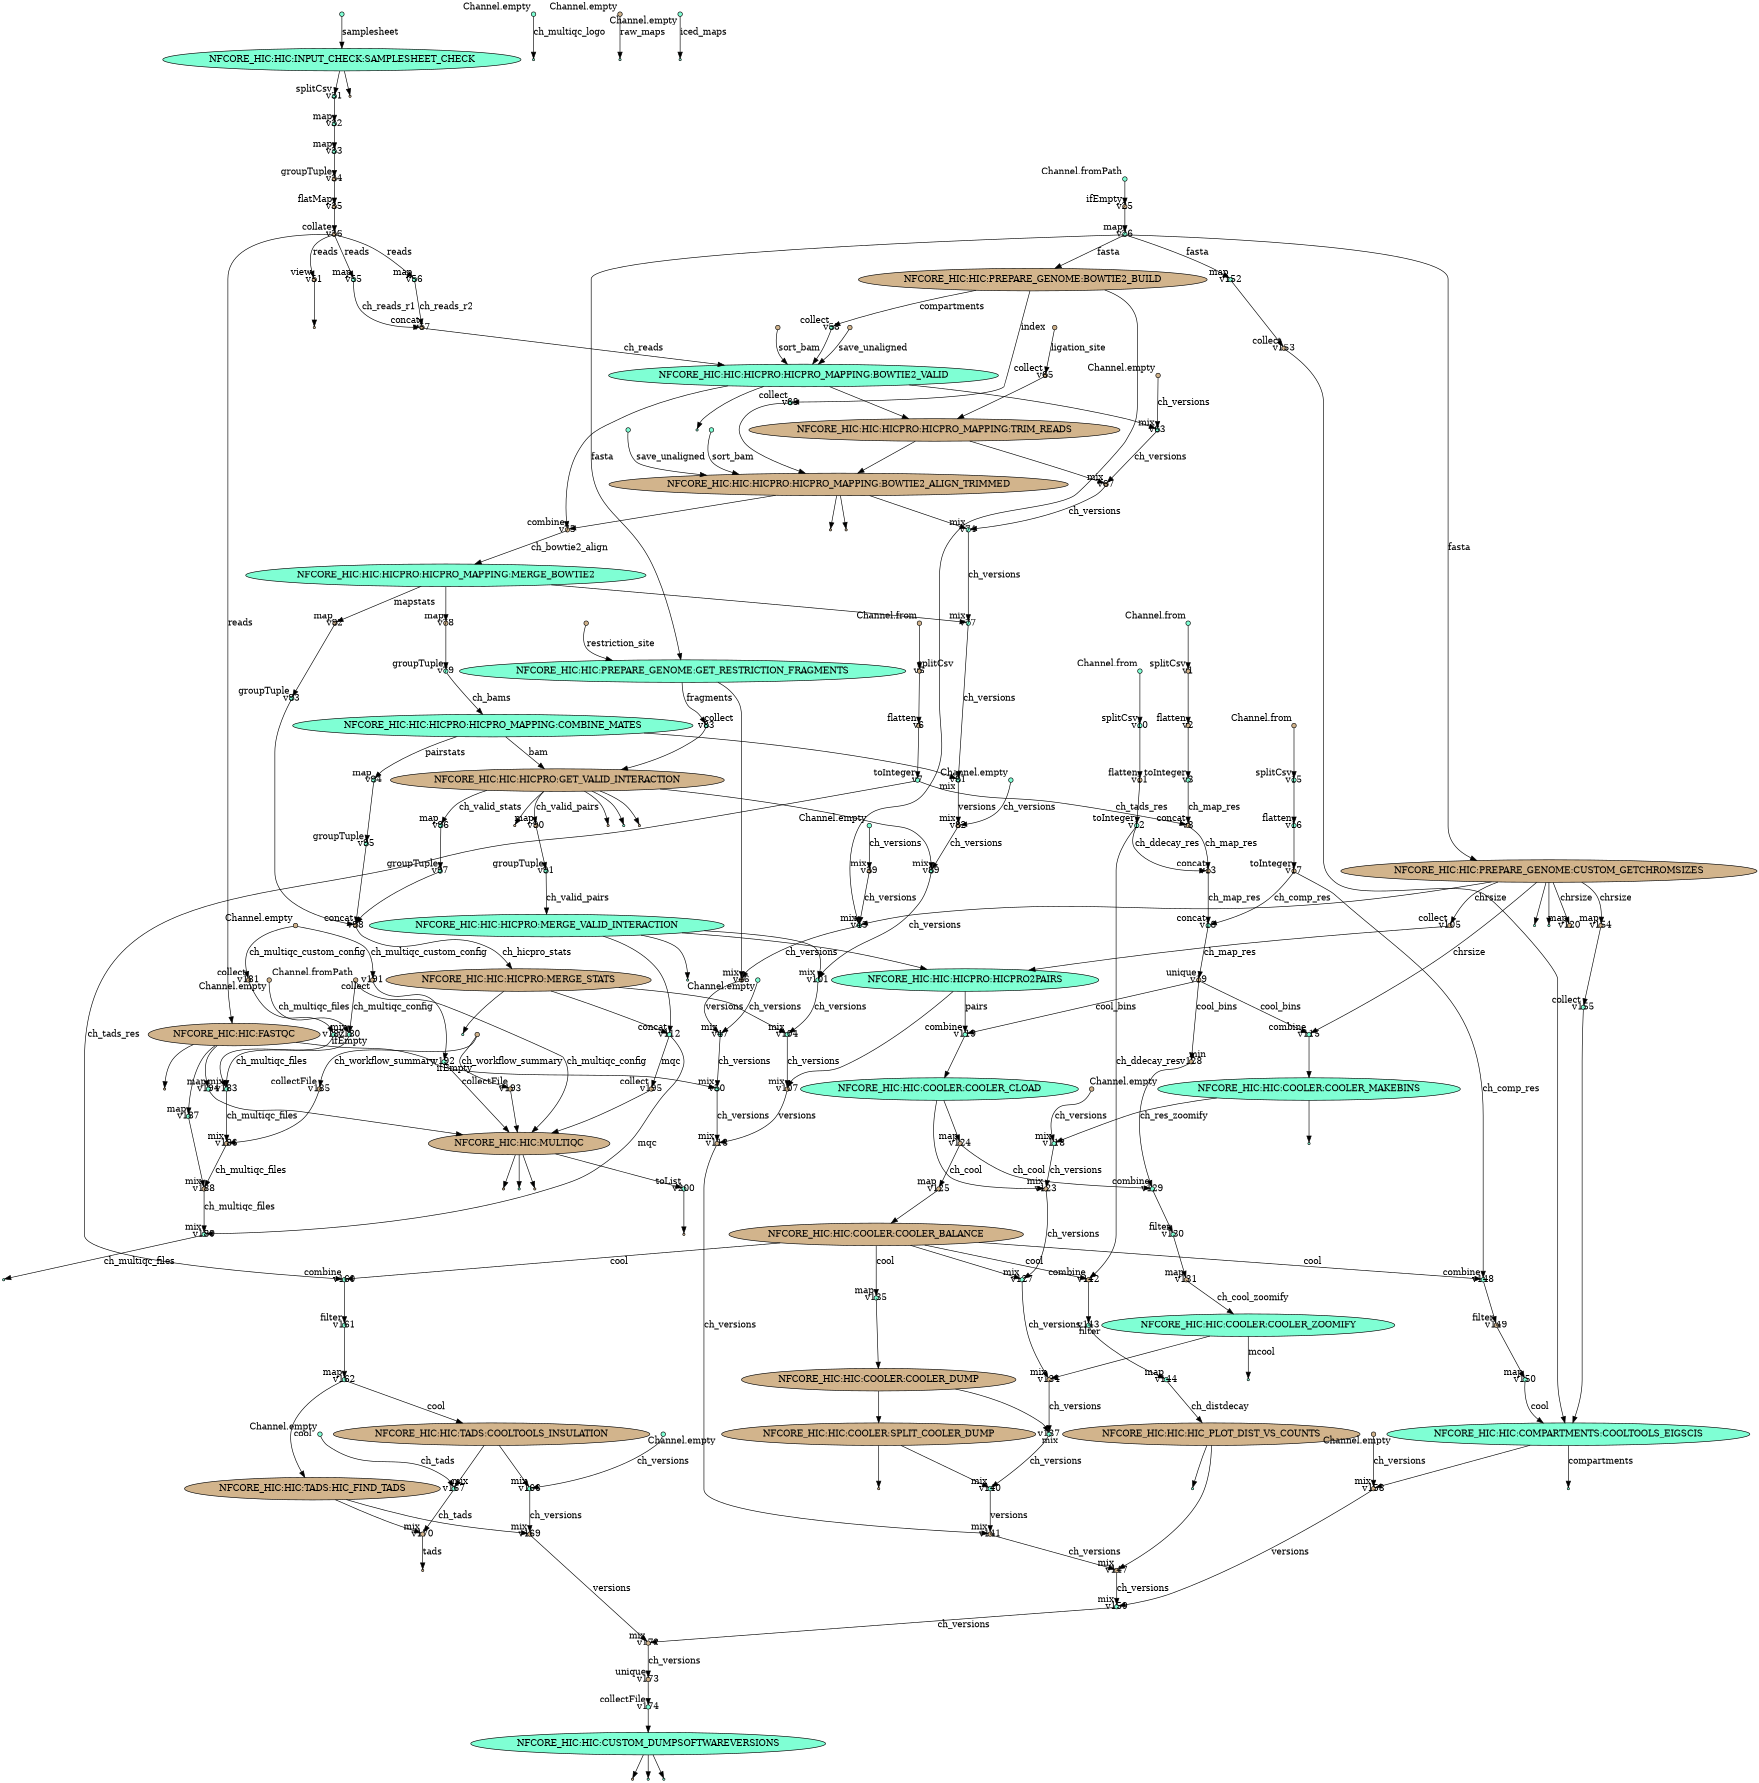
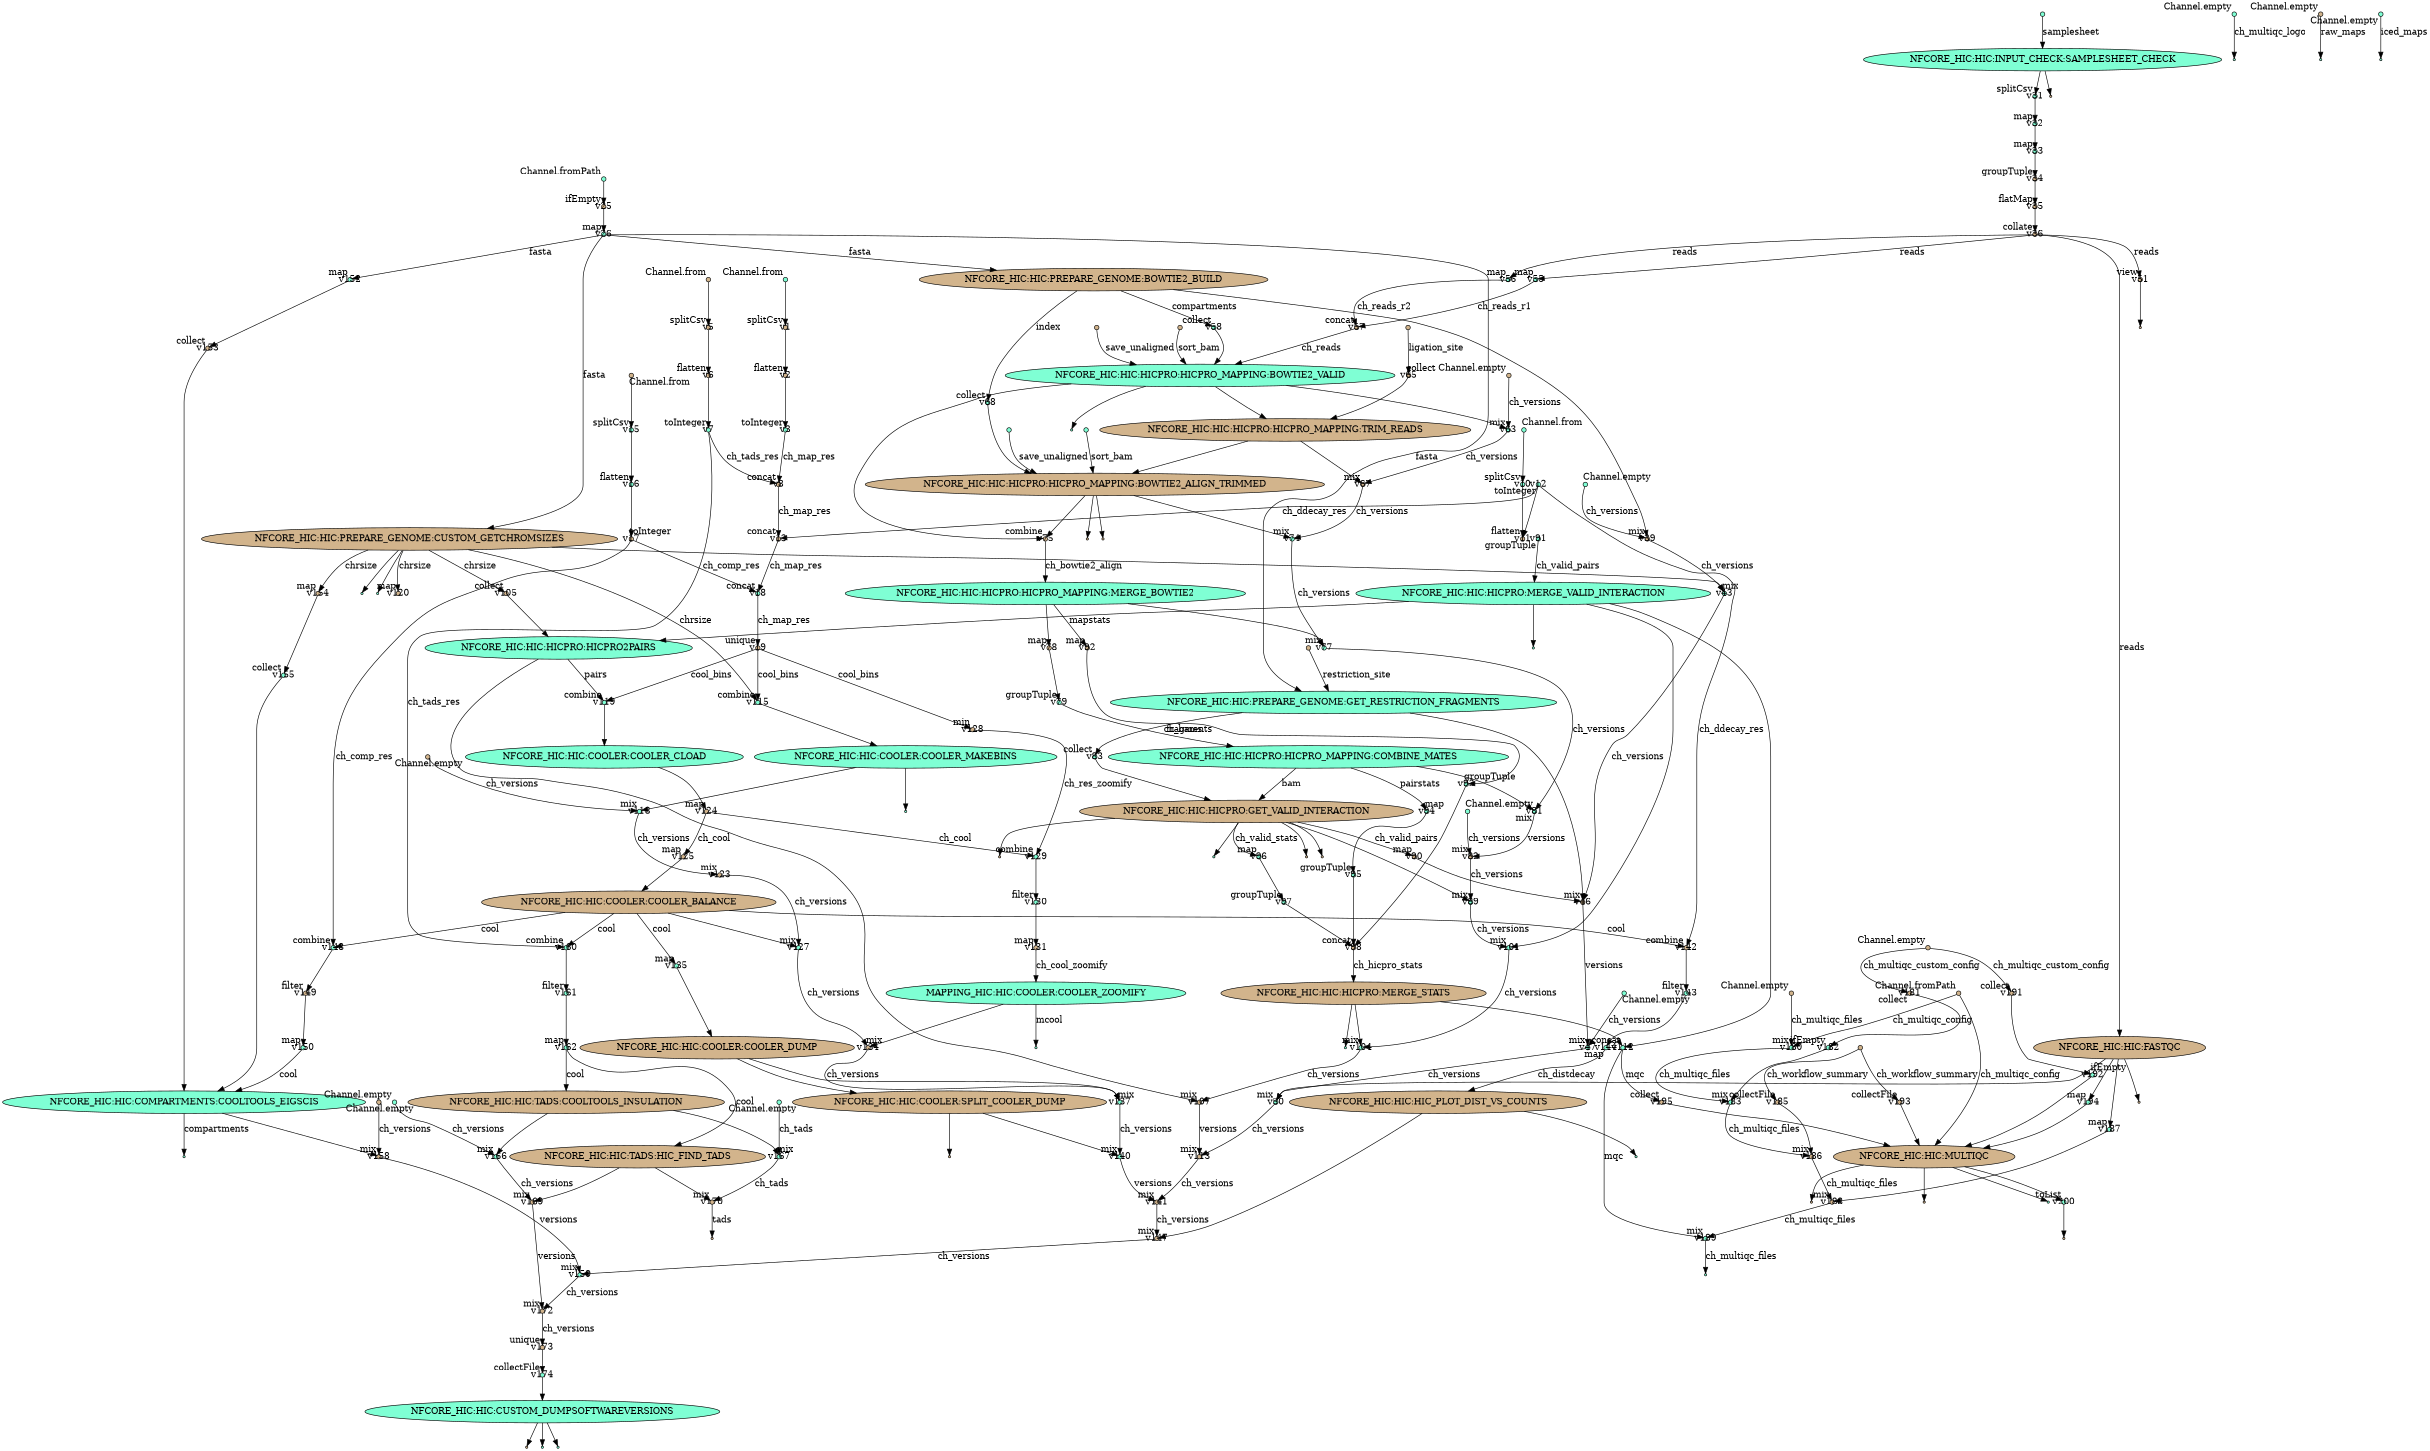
edge "NFCORE_HIC:HIC:PREPARE_GENOME:BOWTIE2_BUILD" -> "v43 mix": now "NFCORE_HIC:HIC:PREPARE_GENOME:BOWTIE2_BUILD" -> "v39 mix"
edge "v11 flatten" -> "v12 toInteger": reversed
edge "v90 map" -> "v91 groupTuple": now "v90 map" -> "v46 mix"
edge "NFCORE_HIC:HIC:COOLER:COOLER_CLOAD" -> "v123 mix": removed
node "NFCORE_HIC:HIC:COOLER:COOLER_ZOOMIFY": label "NFCORE_HIC:HIC:COOLER:COOLER_ZOOMIFY" -> "MAPPING_HIC:HIC:COOLER:COOLER_ZOOMIFY"
